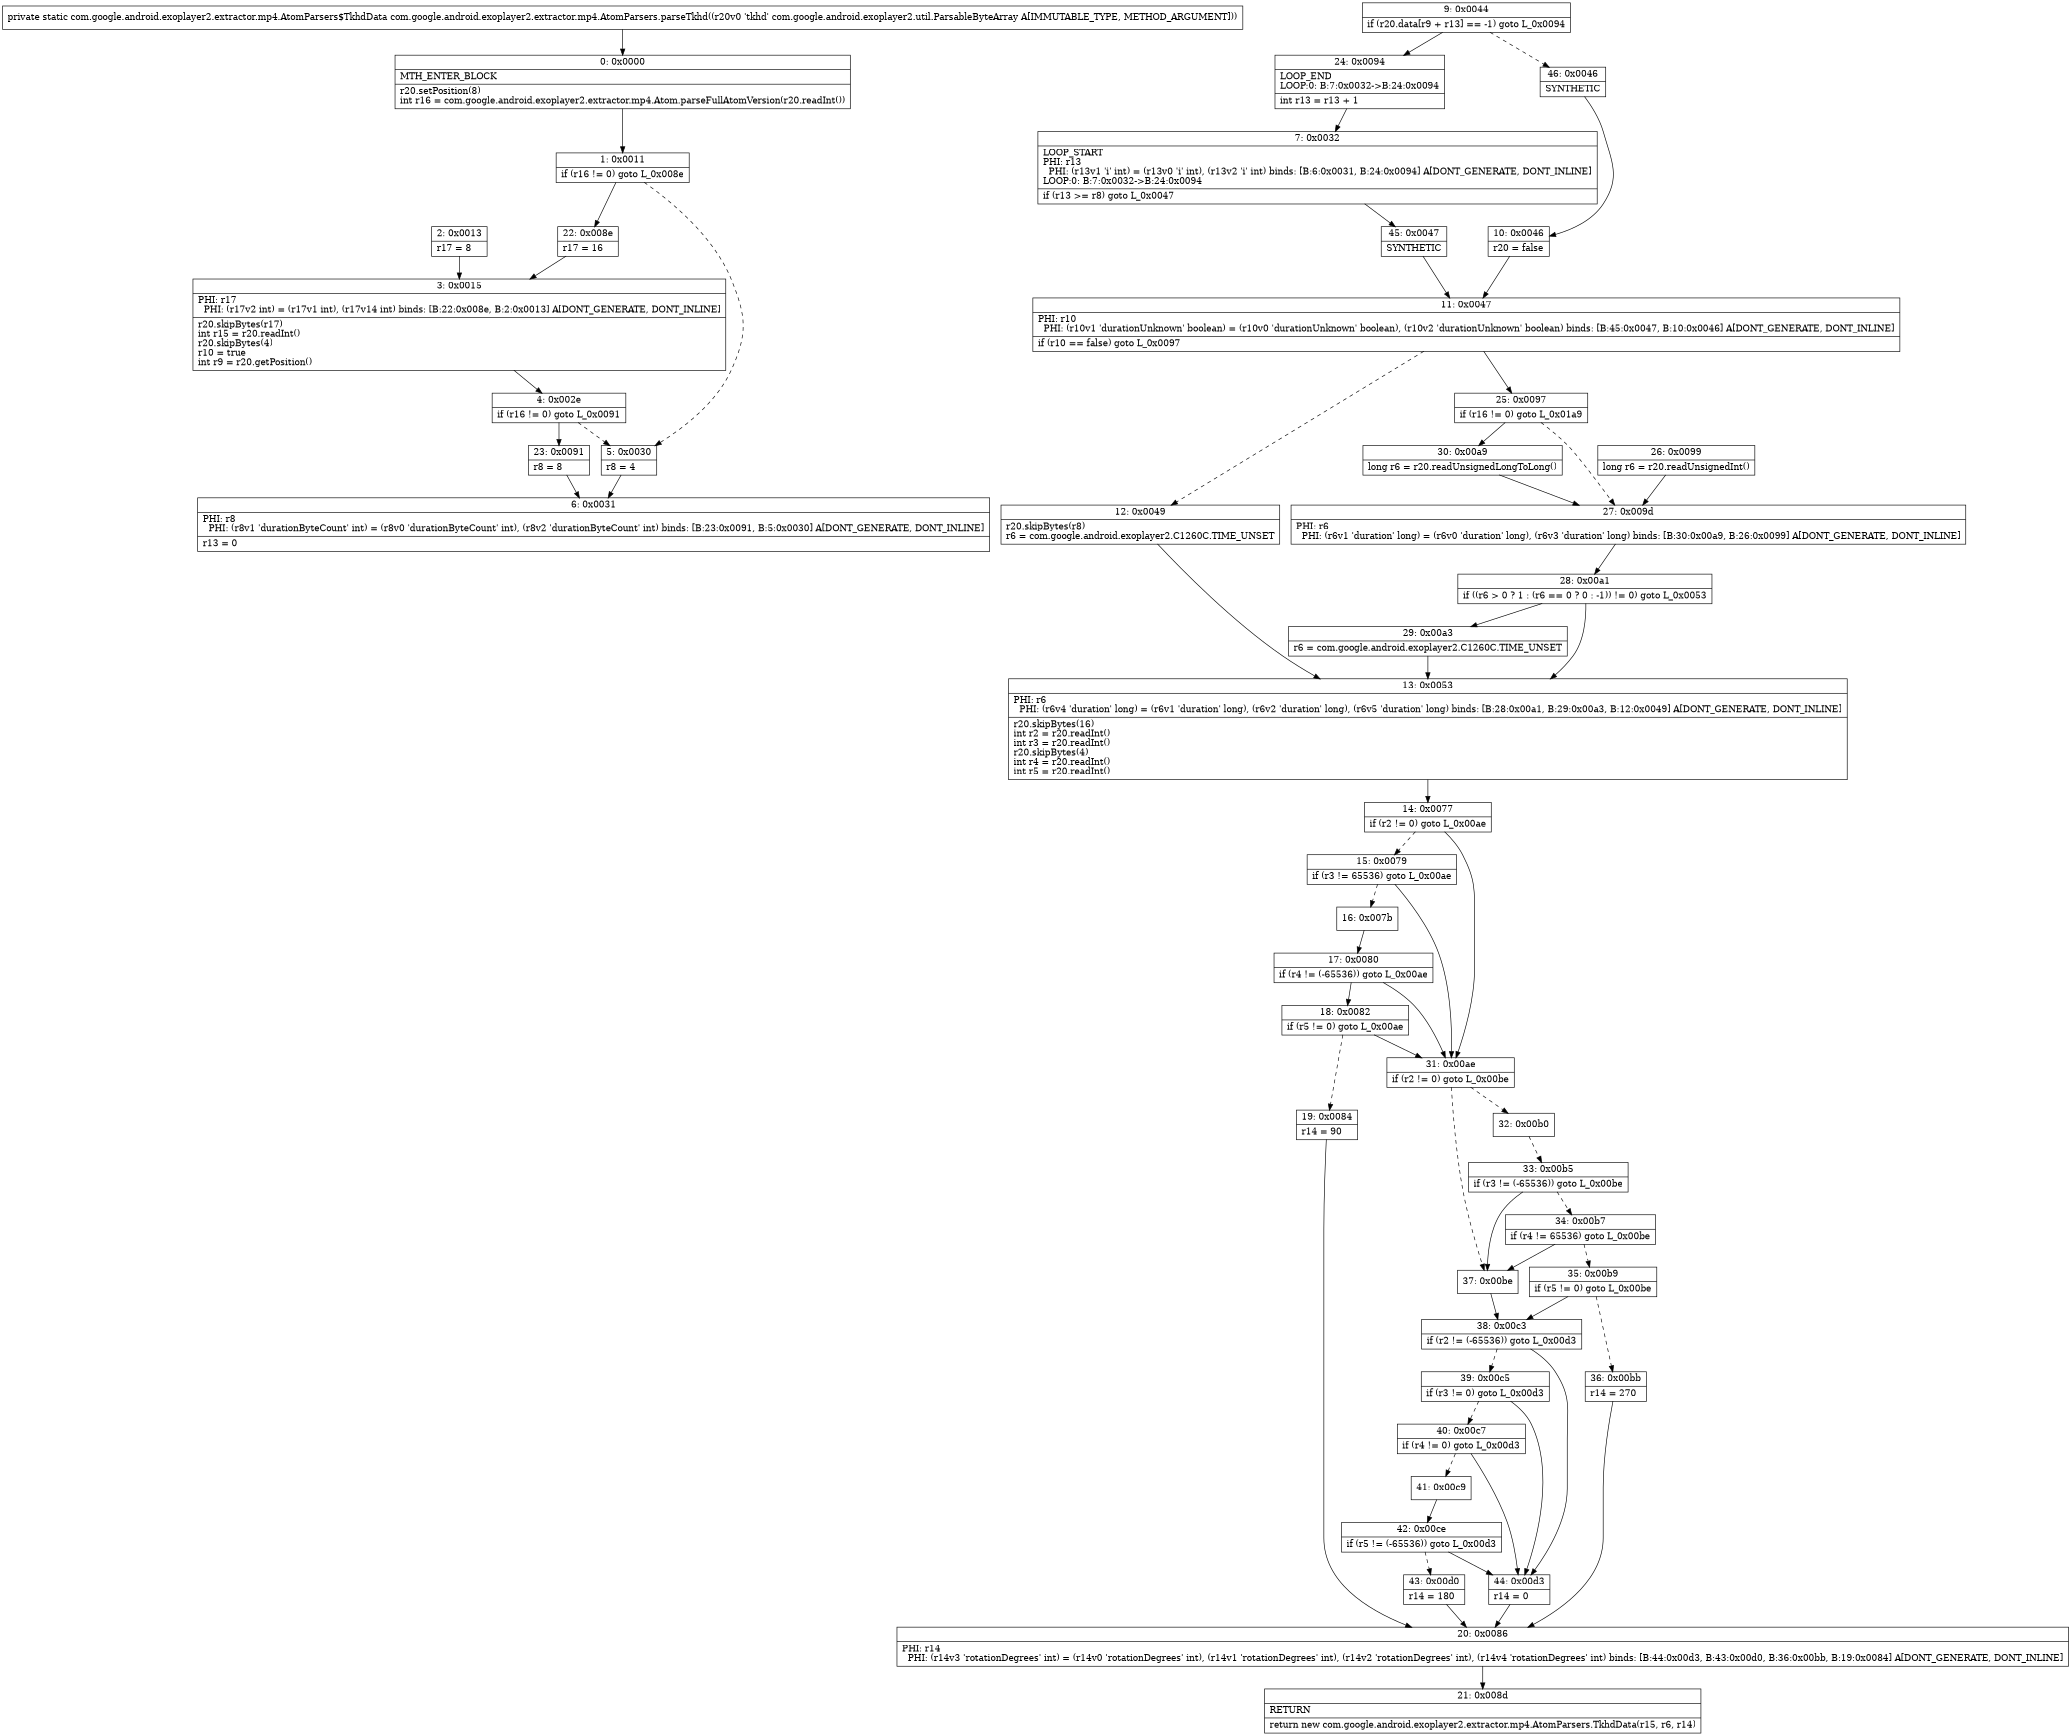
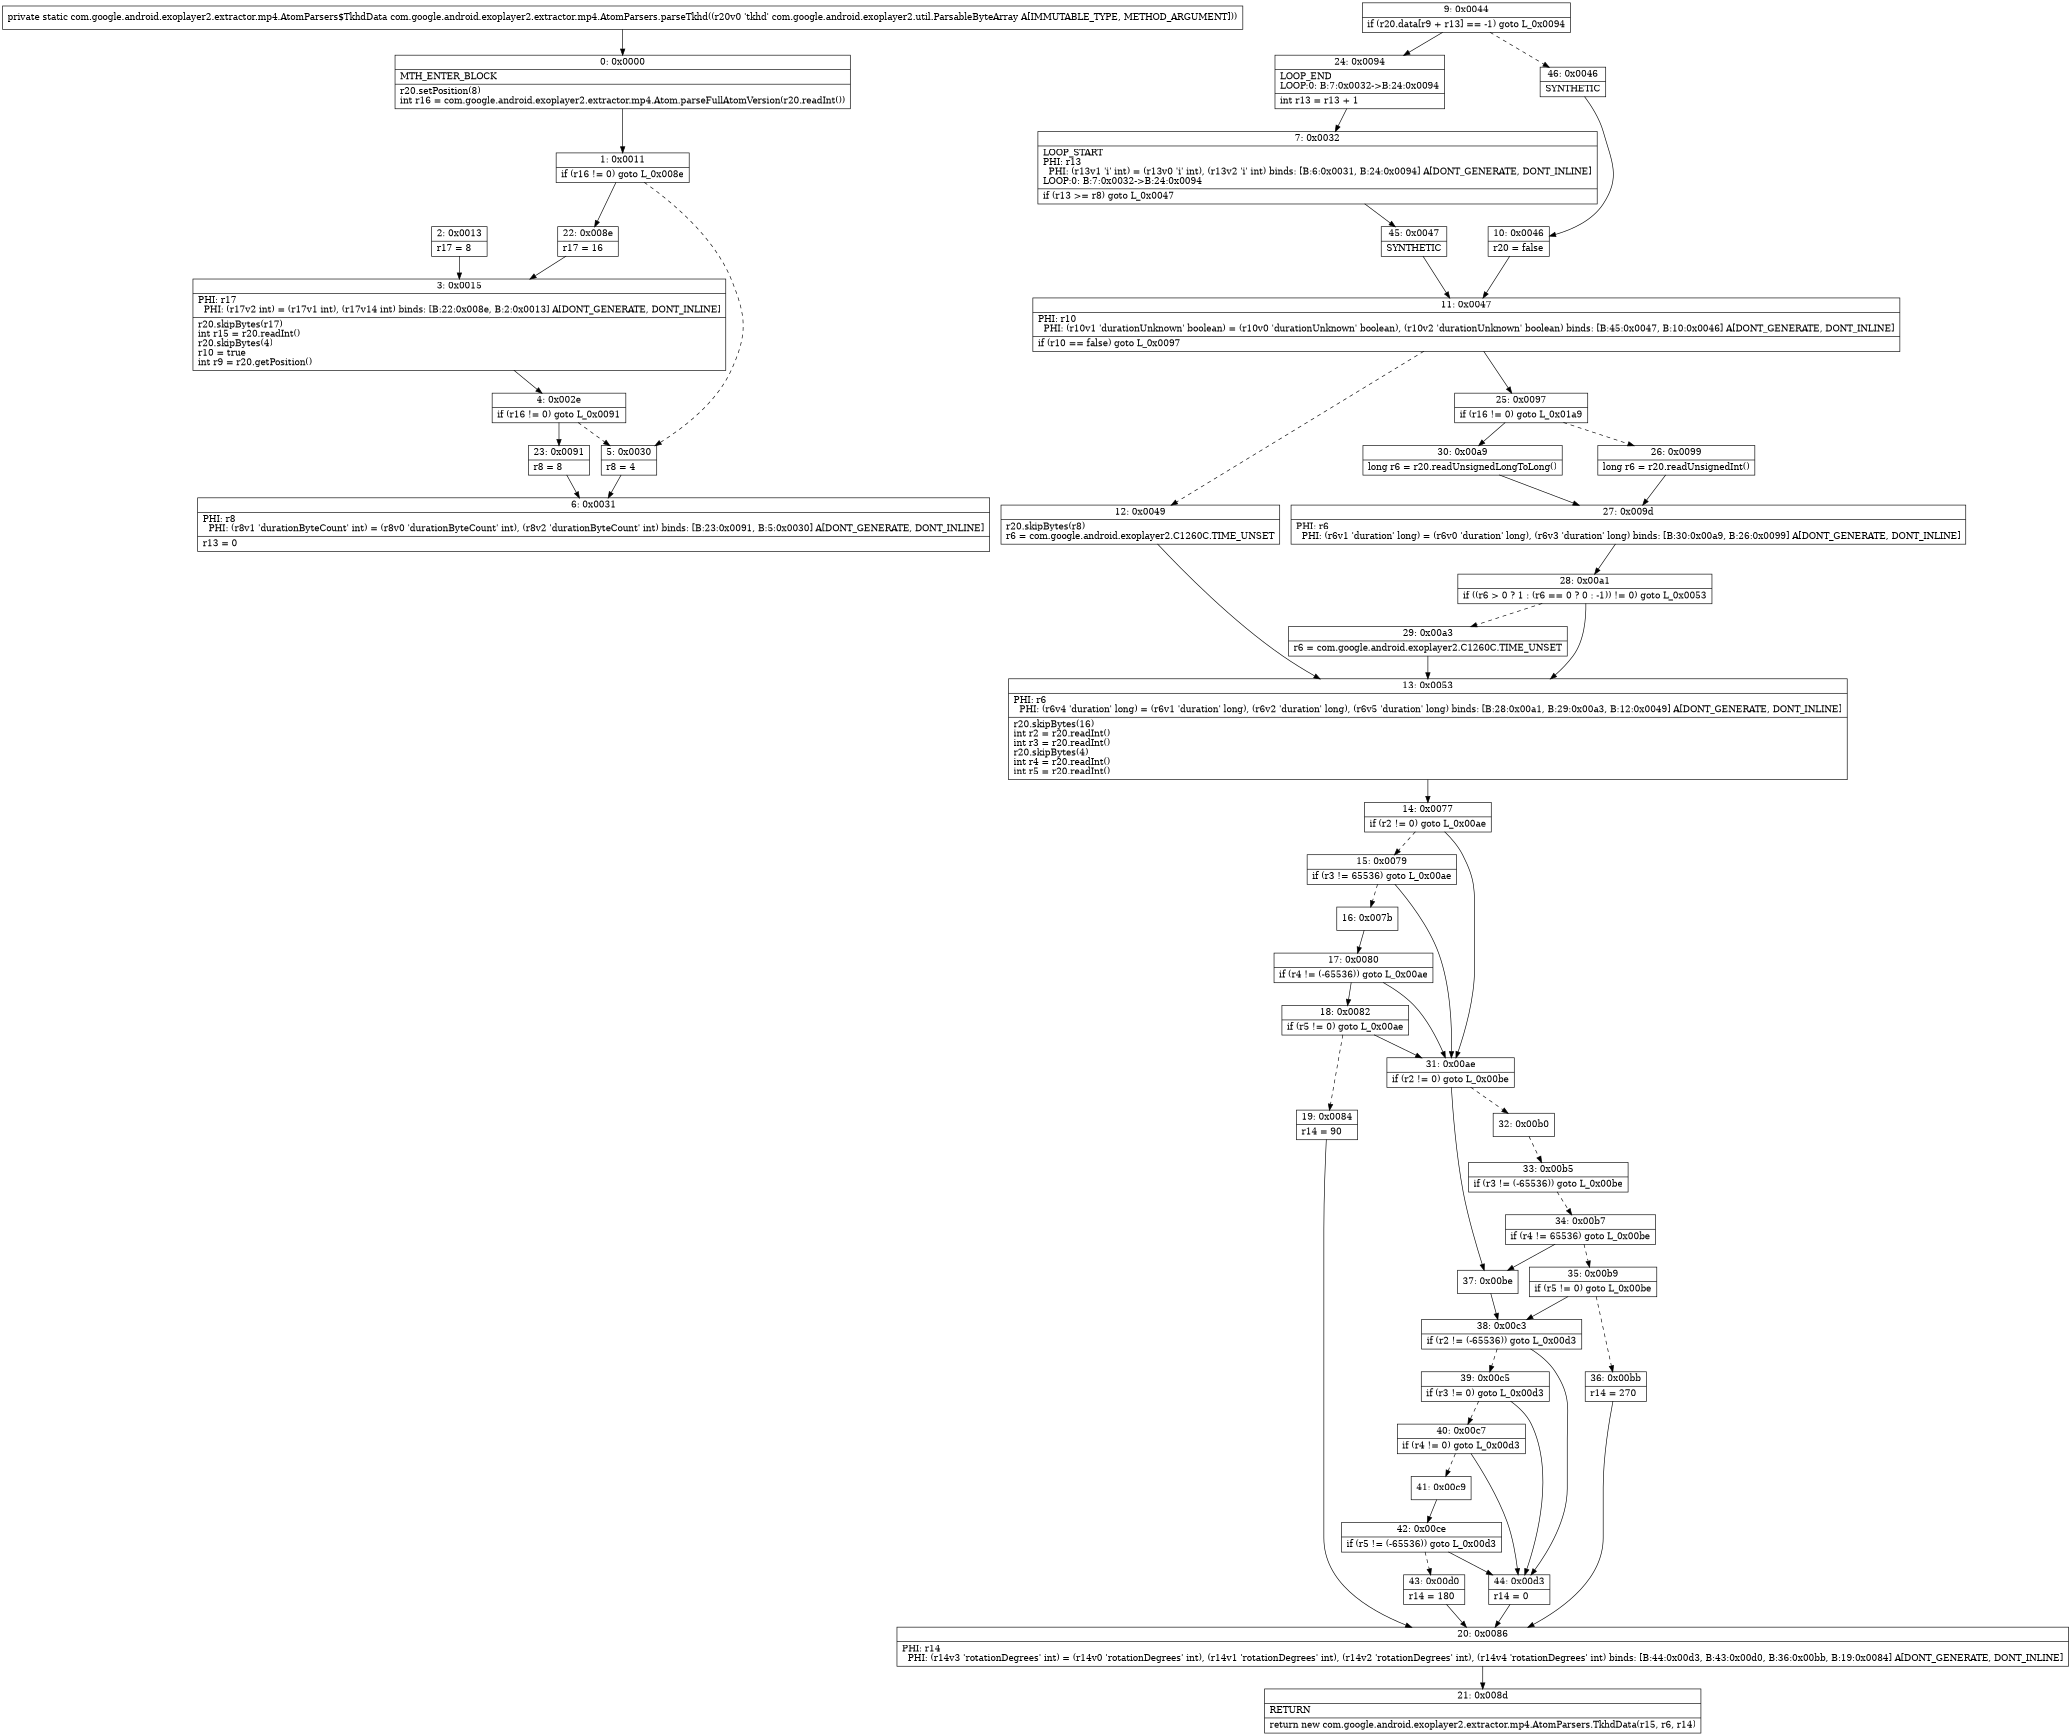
edge "25: 0x0097" -> "27: 0x009d": now "25: 0x0097" -> "26: 0x0099"
edge "28: 0x00a1" -> "29: 0x00a3": style solid -> dashed
edge "31: 0x00ae" -> "37: 0x00be": style dashed -> solid
edge "33: 0x00b5" -> "37: 0x00be": removed
